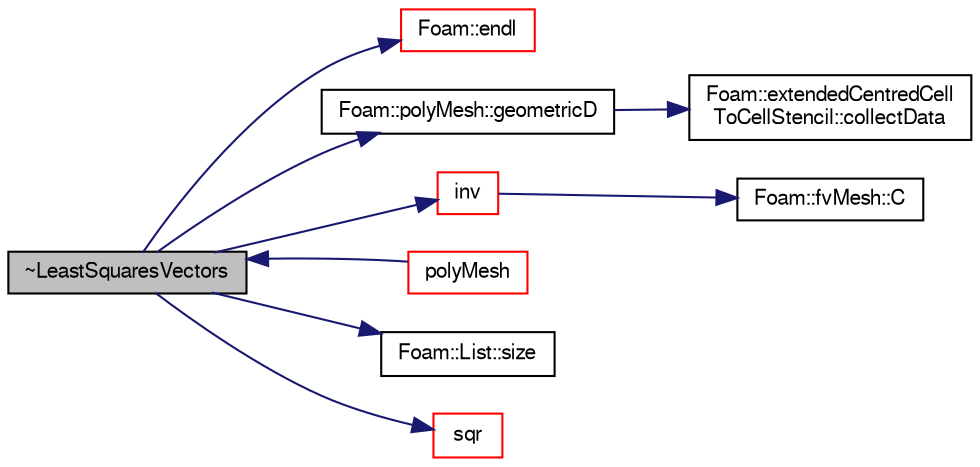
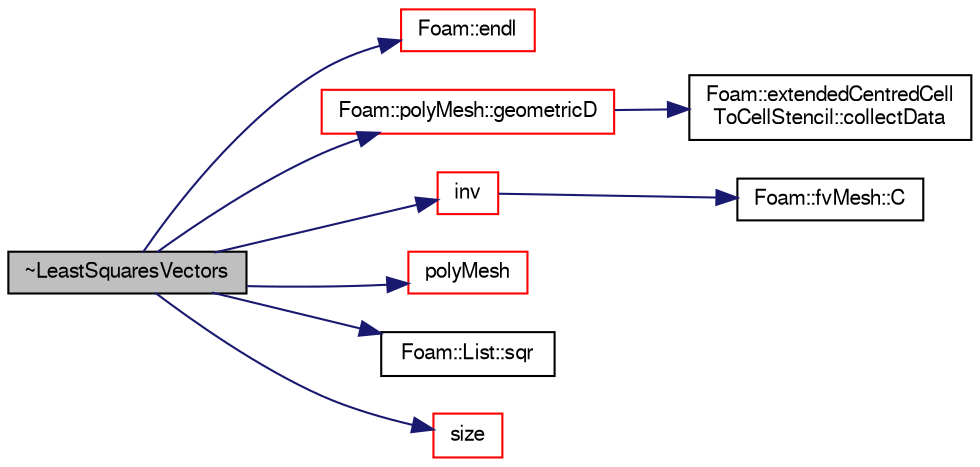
node "Foam::polyMesh::geometricD": color black -> red
edge "polyMesh" -> "~LeastSquaresVectors": reversed
node "Foam::List::size": label "Foam::List::size" -> "Foam::List::sqr"
node "sqr": label "sqr" -> "size"
